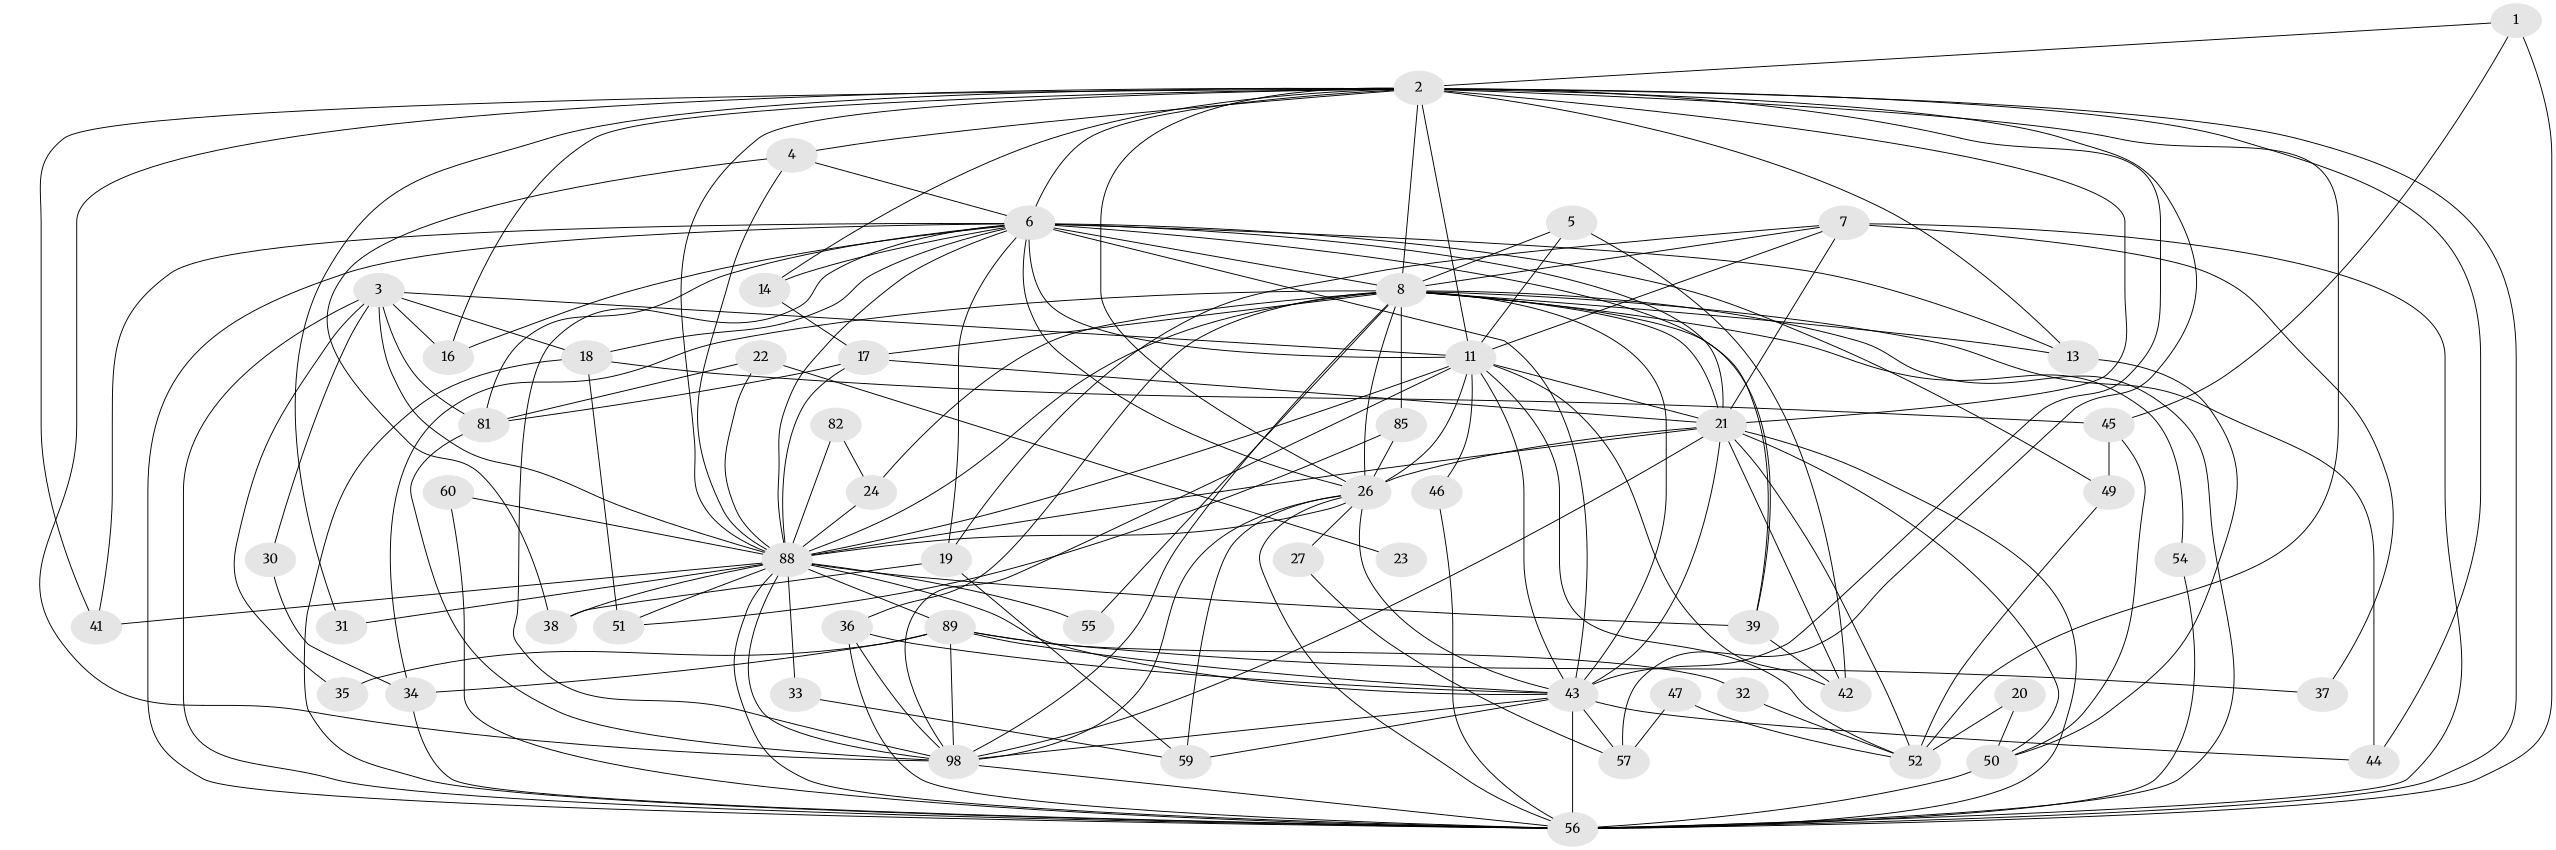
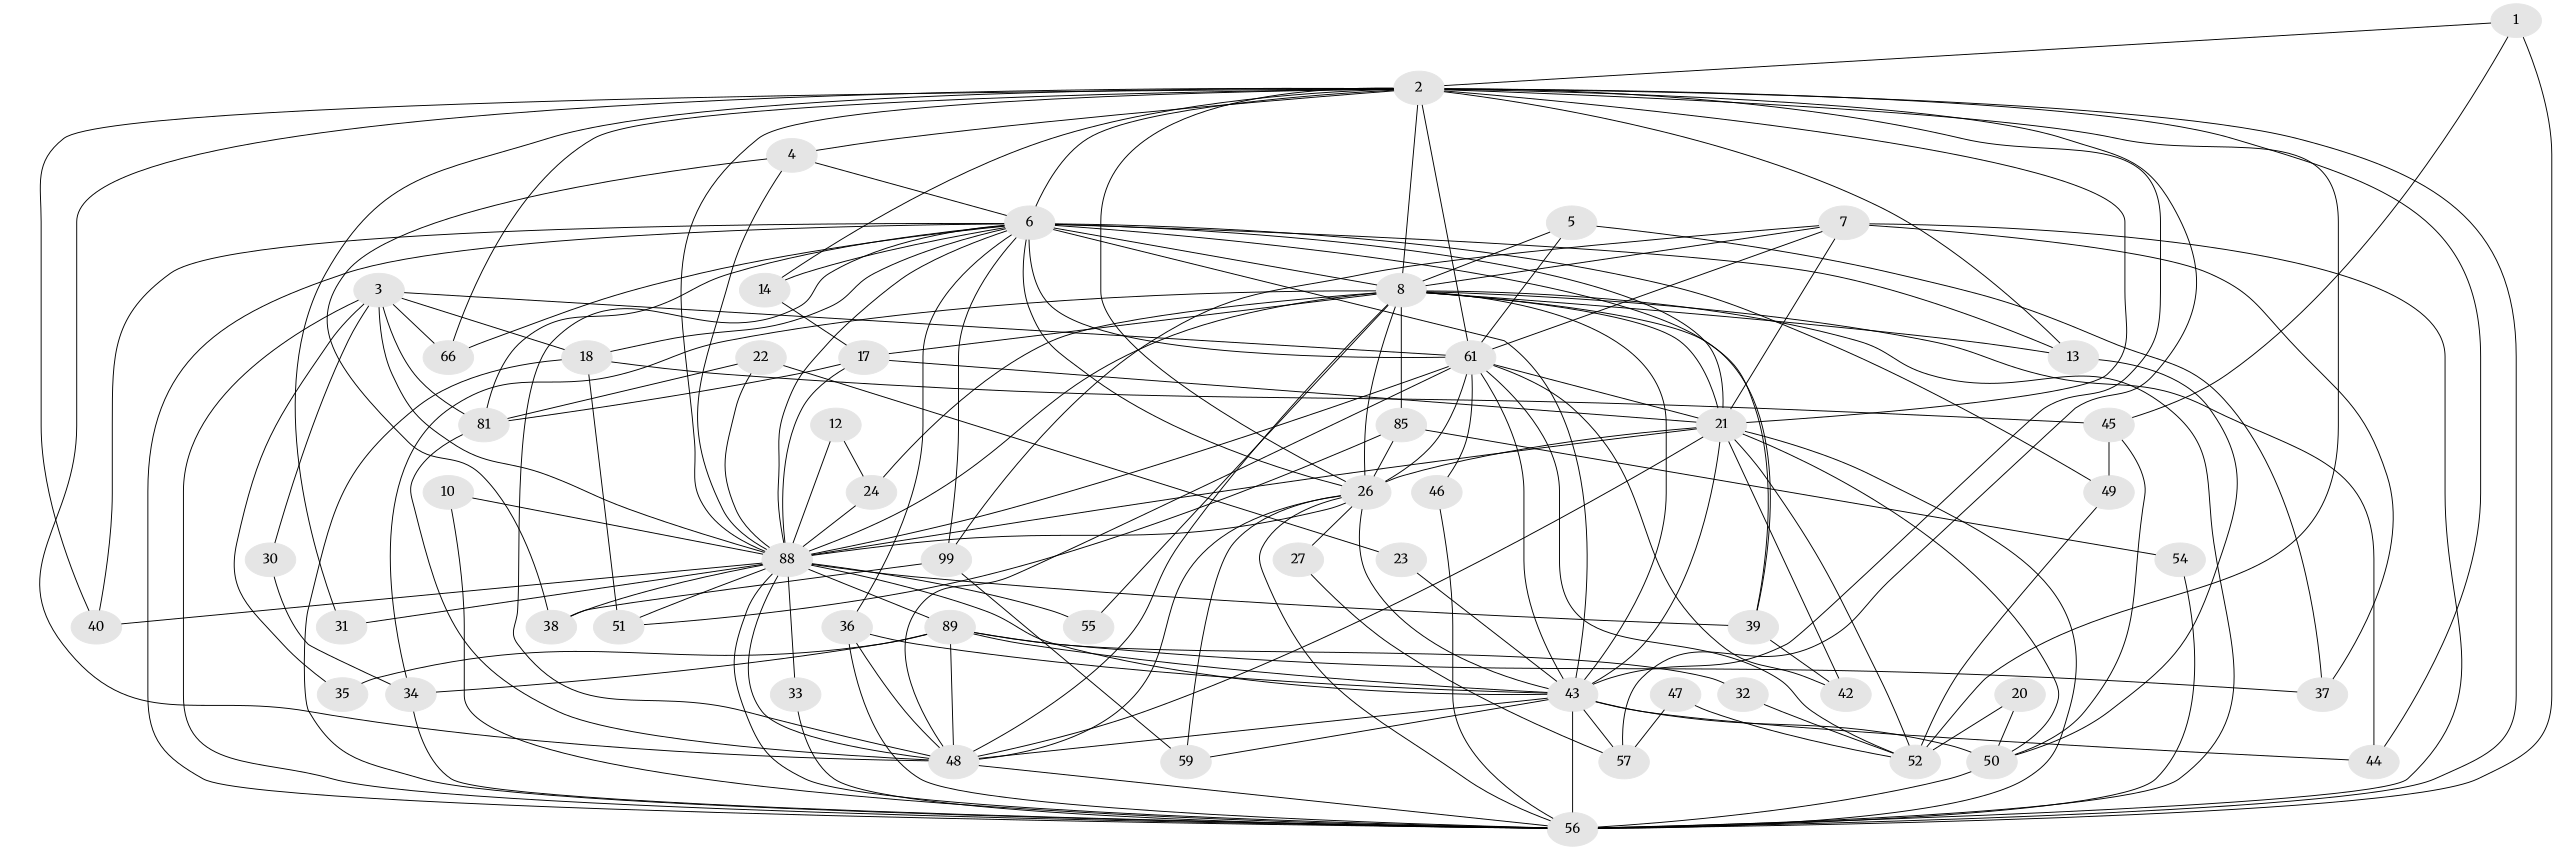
edge "8" -- "54": now "85" -- "54"
node "16": label "16" -> "66"
node "11": label "11" -> "61"
node "82": label "82" -> "12"
edge "5" -- "42": now "5" -- "37"
edge "8" -- "36": now "6" -- "36"
node "60": label "60" -> "10"
node "19": label "19" -> "99"
node "41": label "41" -> "40"
edge "23" -- "43": added
edge "43" -- "50": added
edge "33" -- "59": now "33" -- "56"
node "98": label "98" -> "48"
